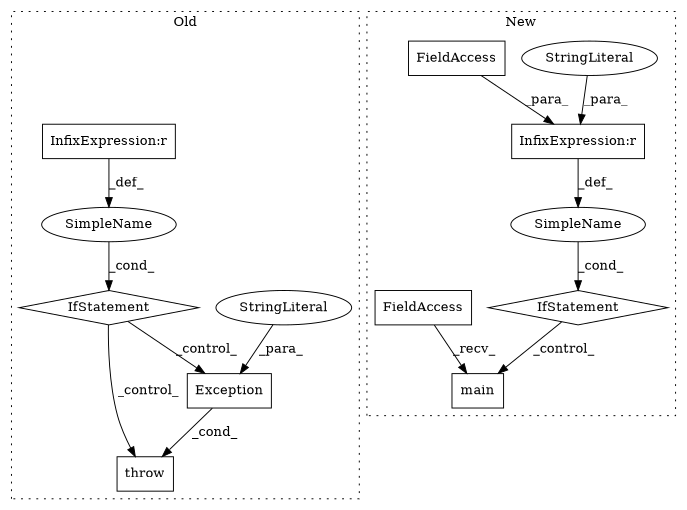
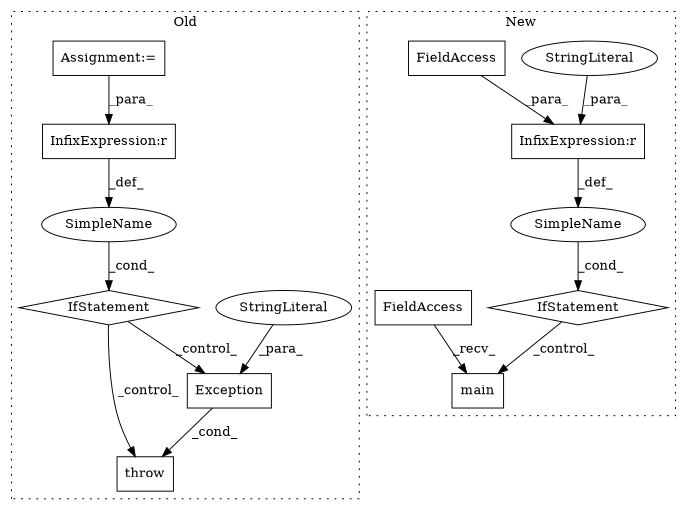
node "Assignment:=": added
